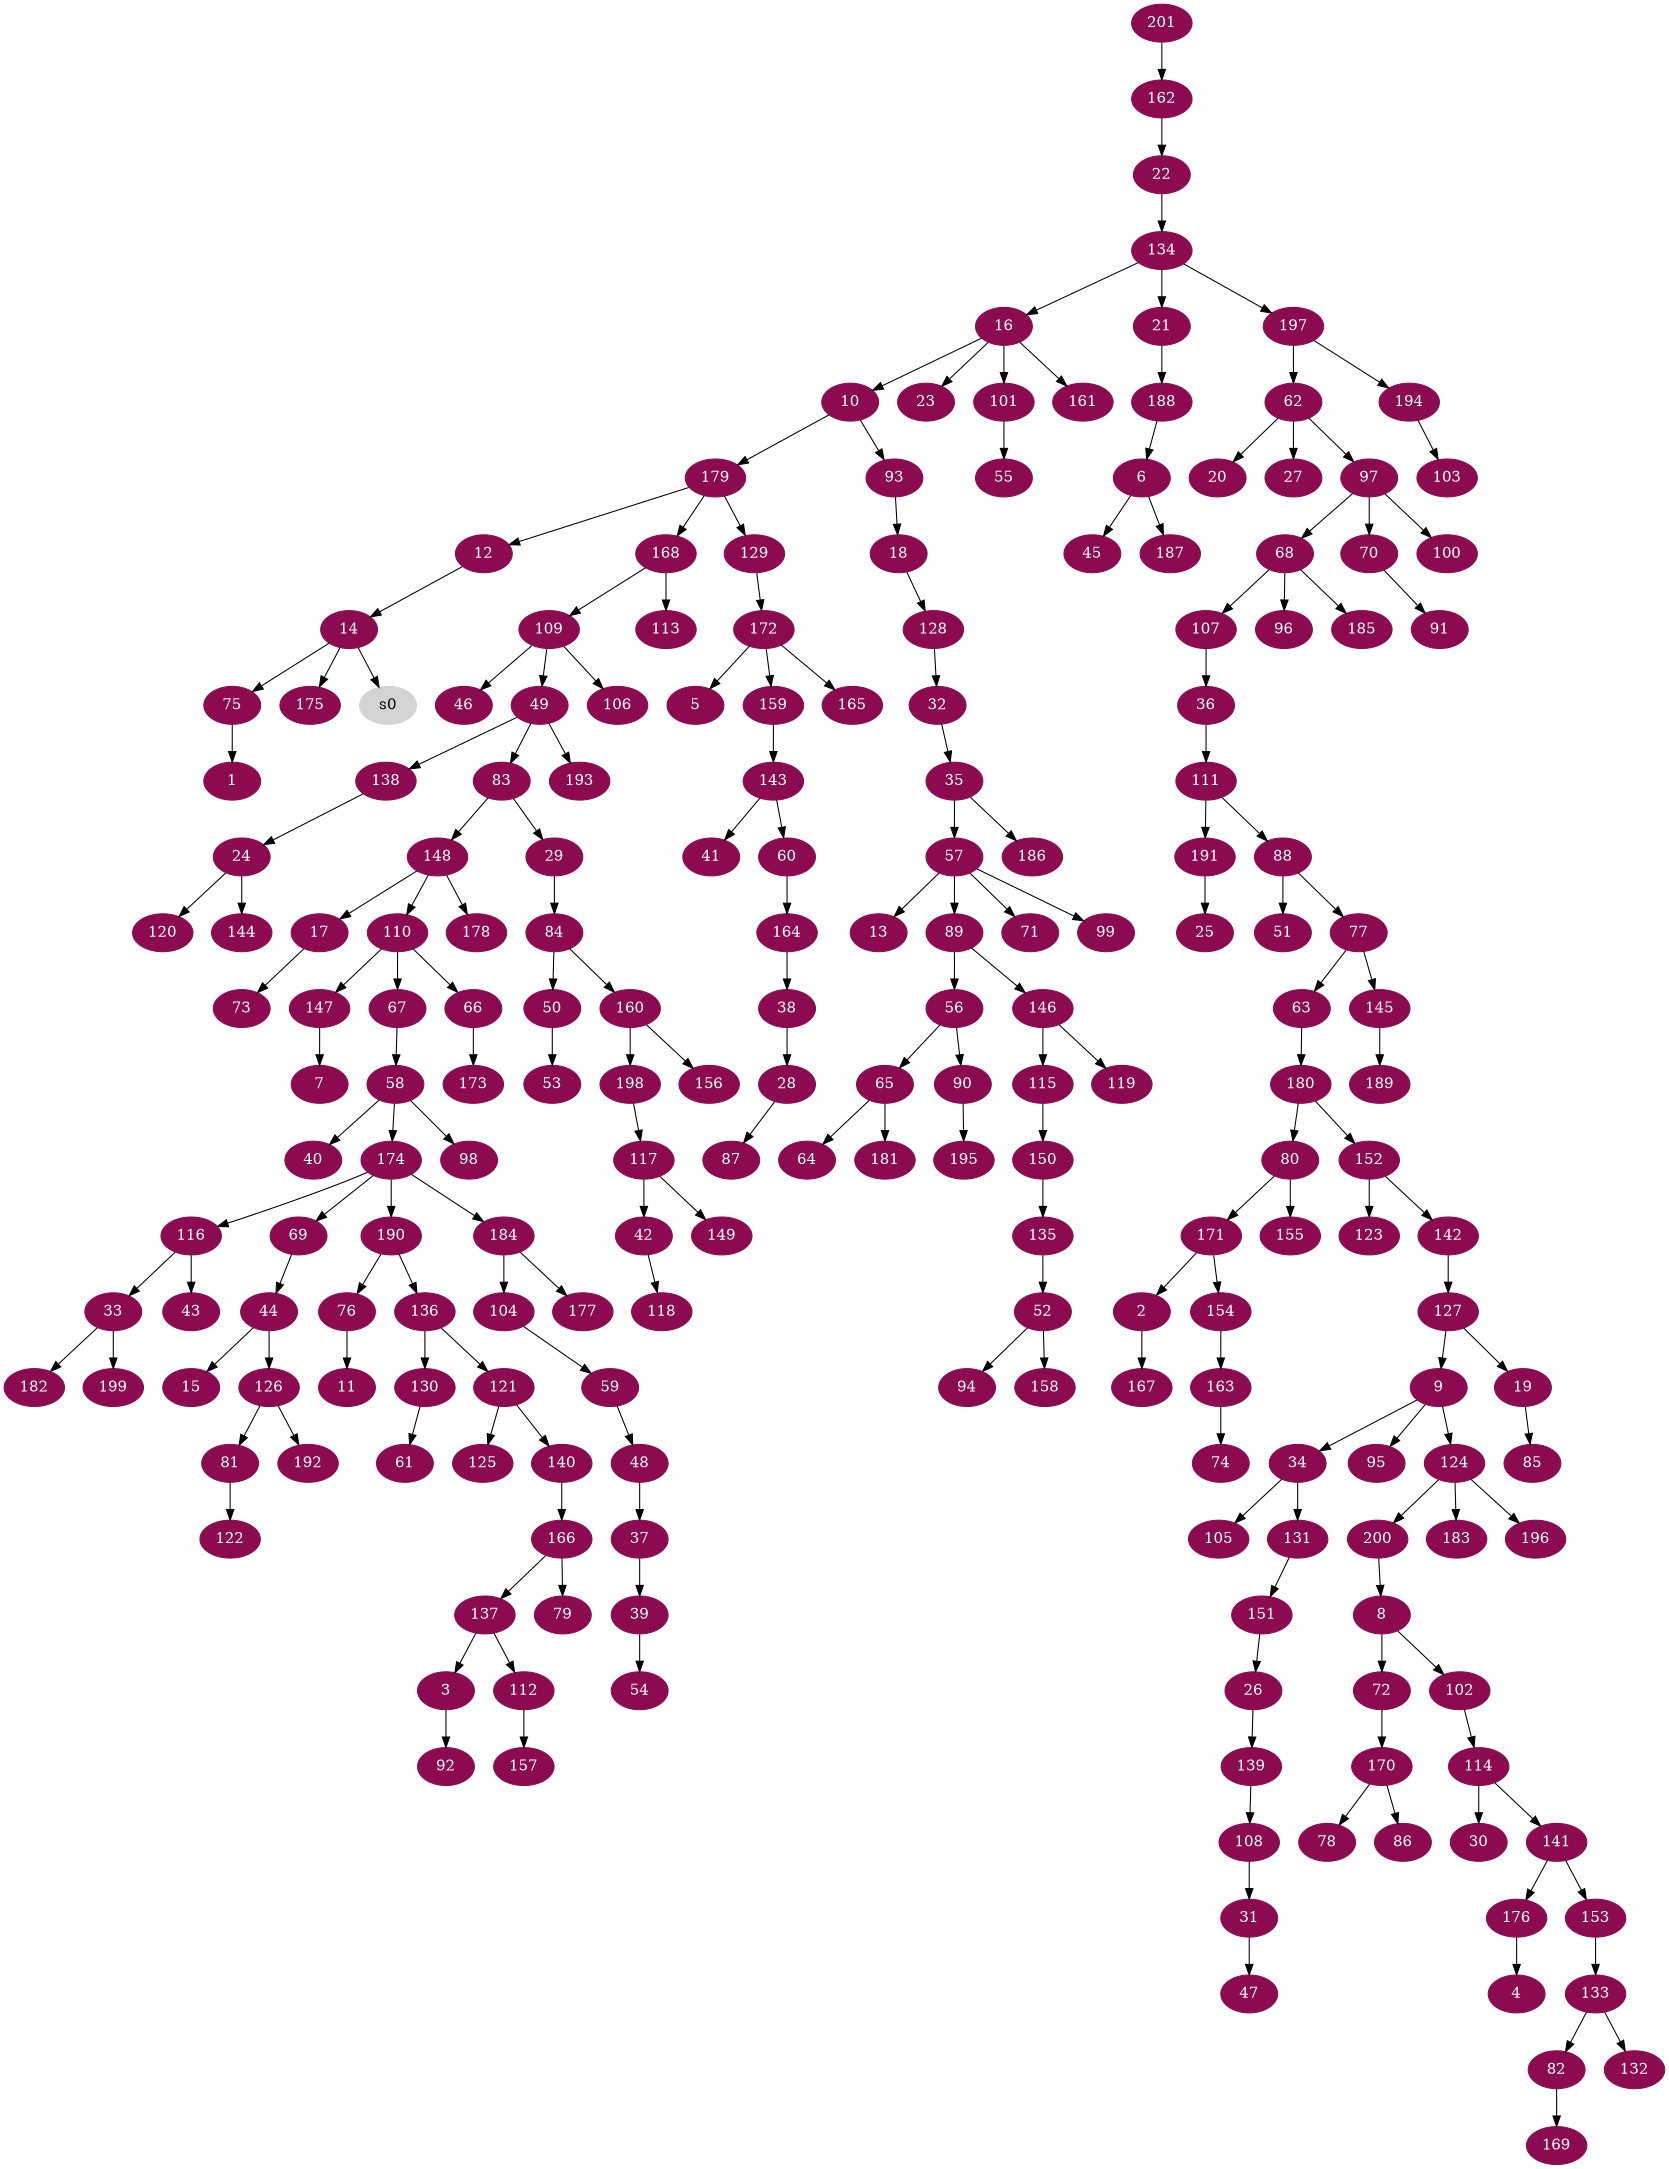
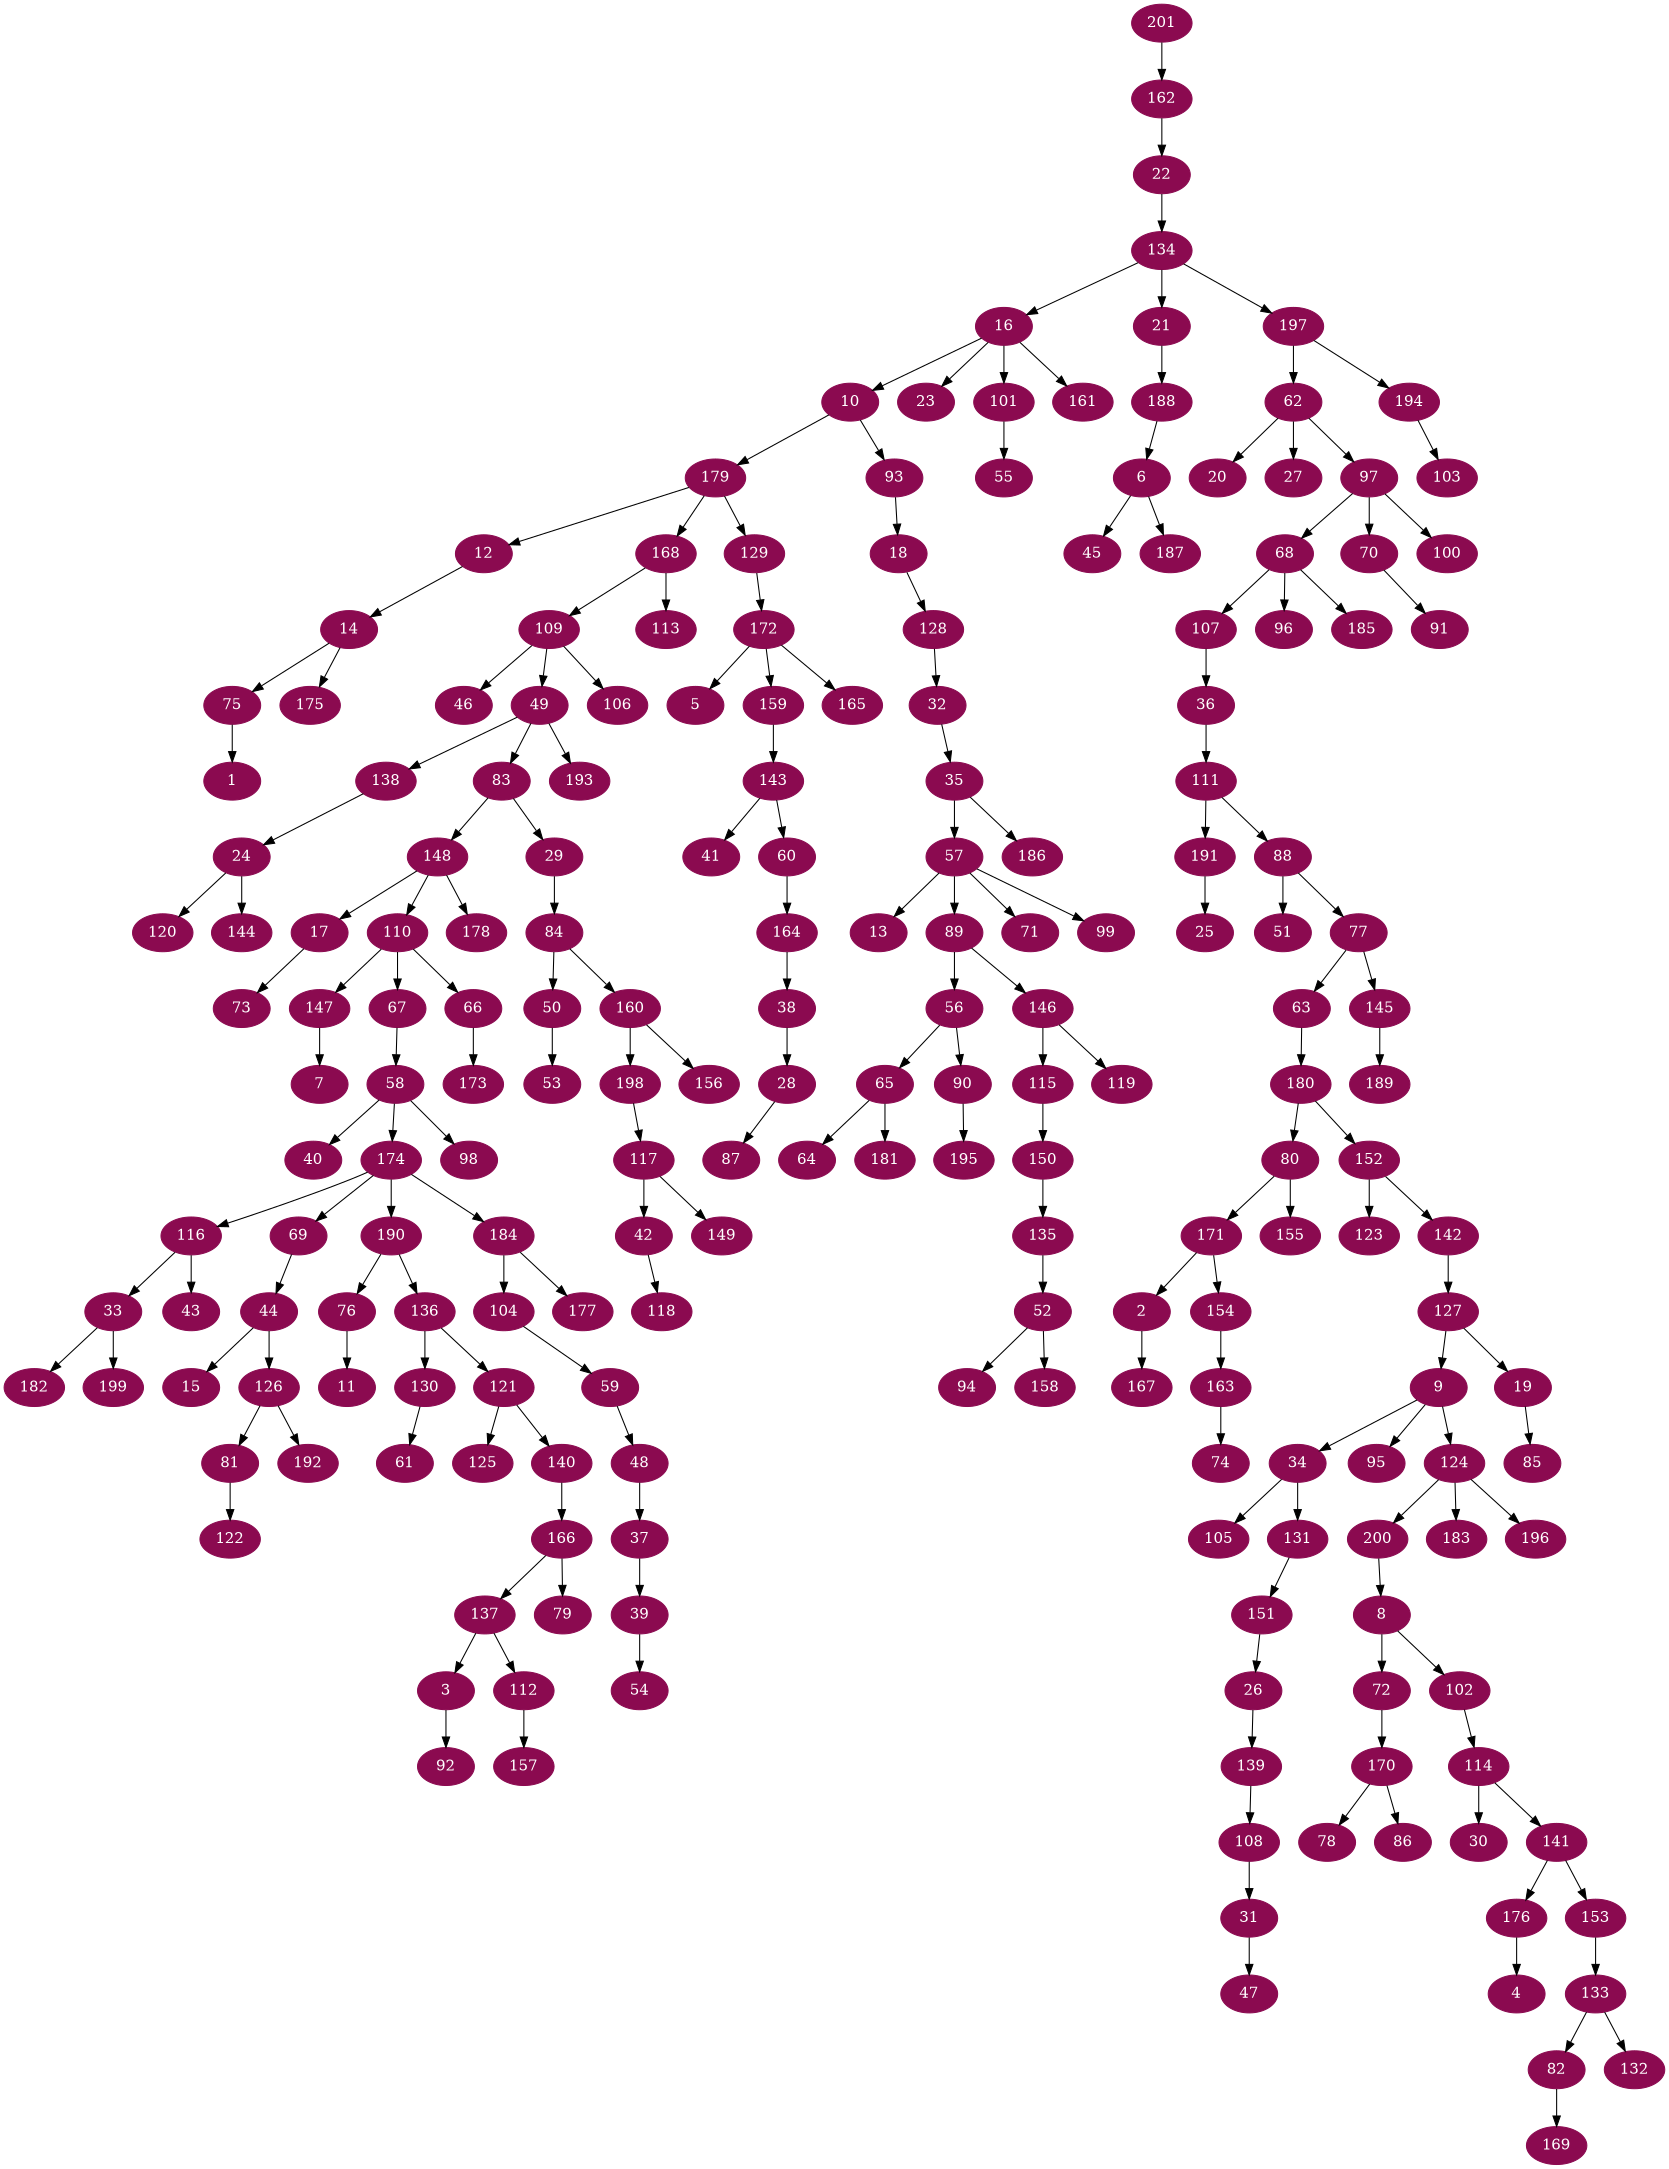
node "s0": removed
